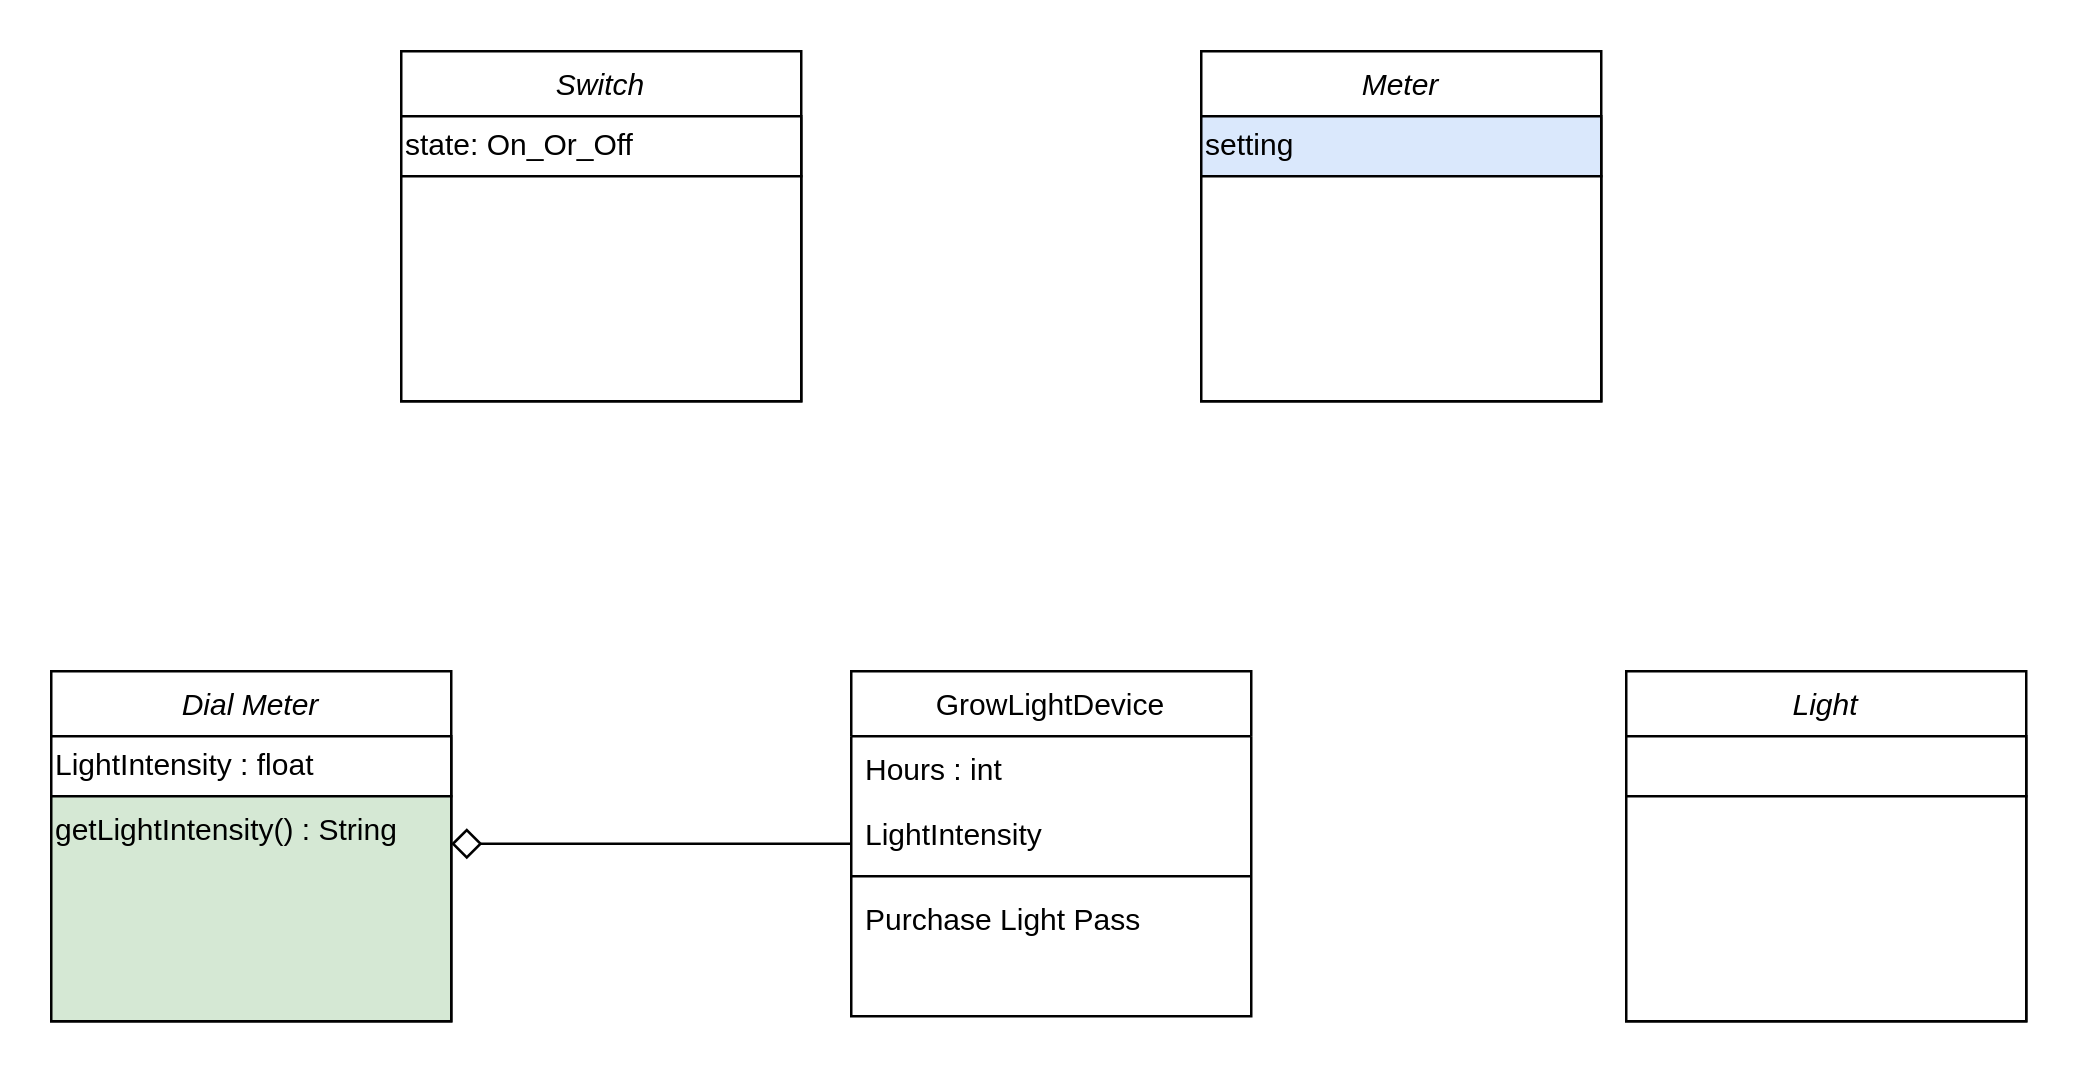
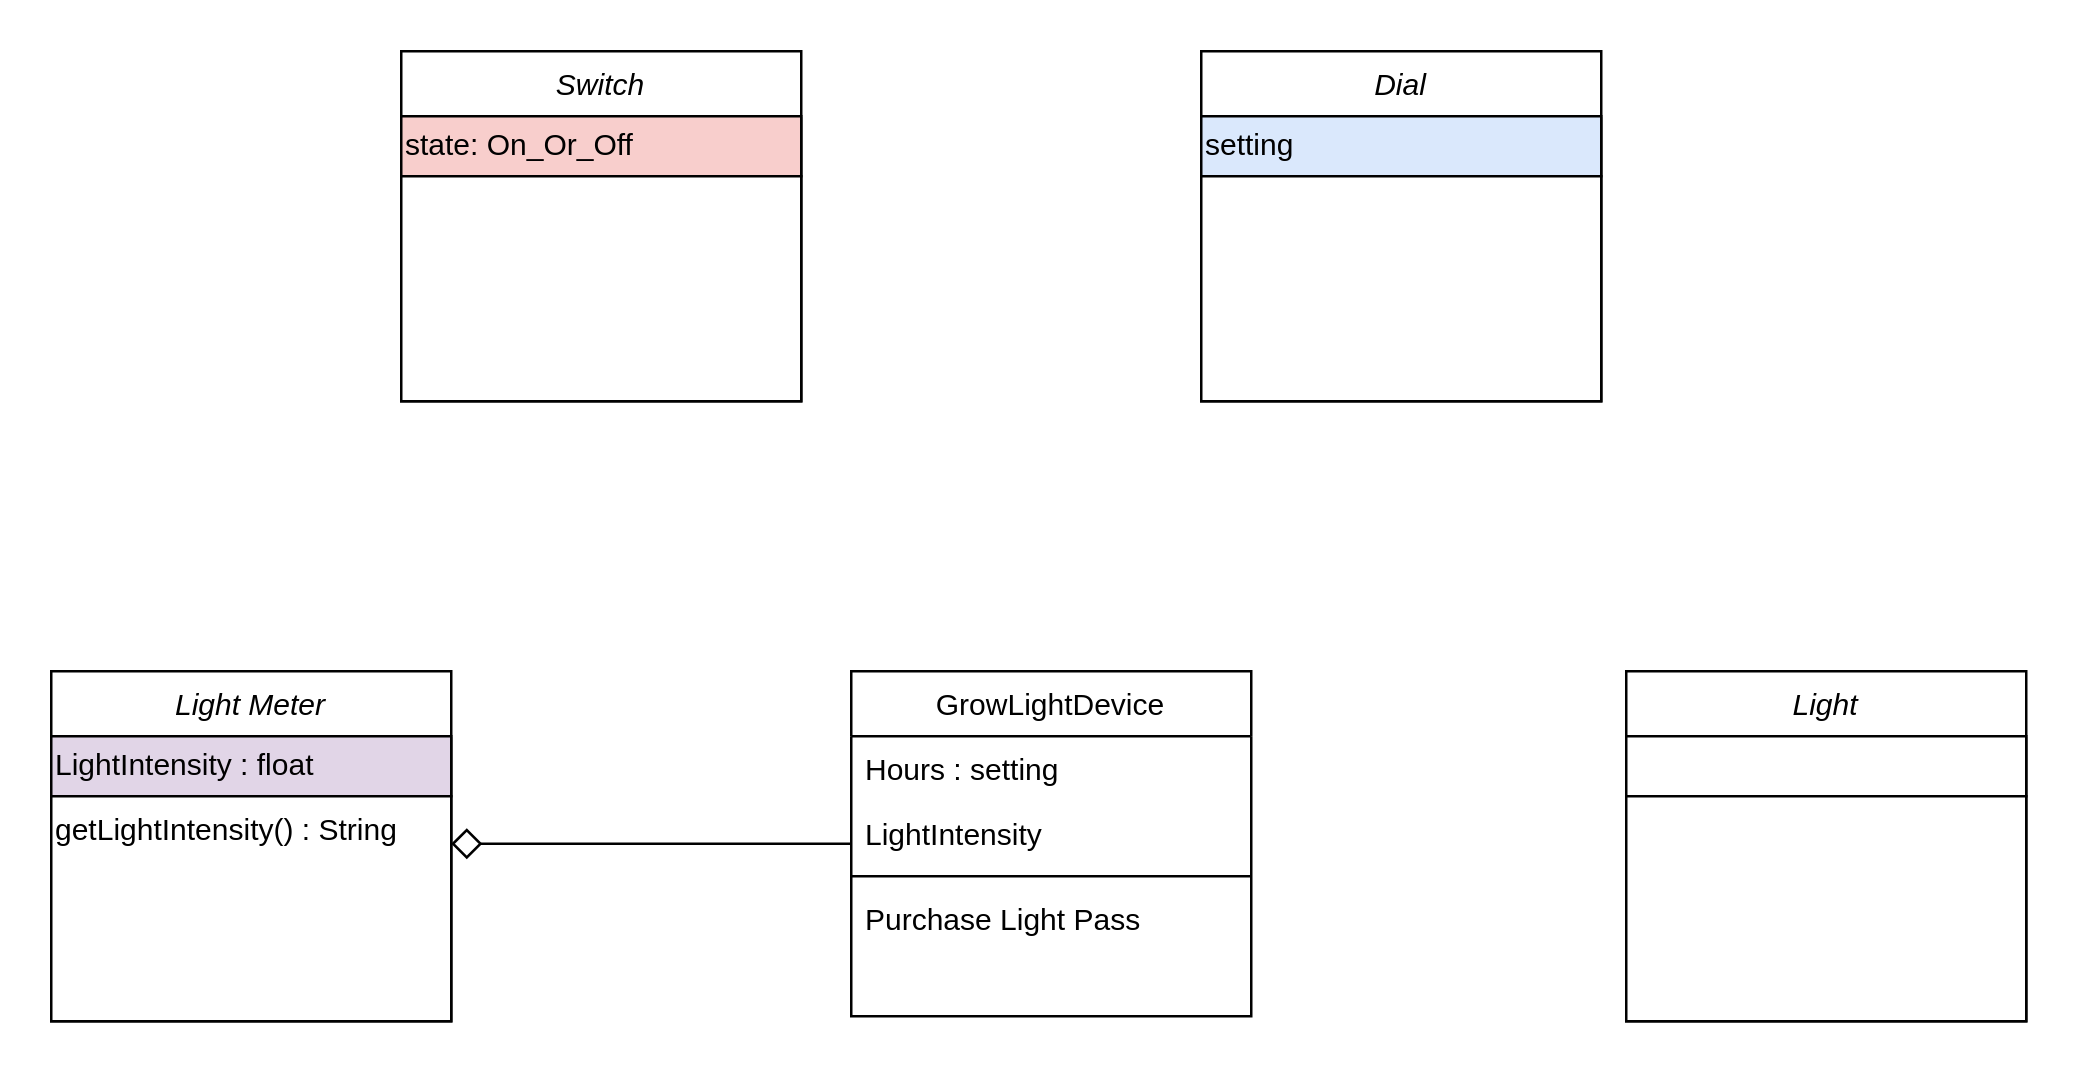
node "Meter": label "Meter" -> "Dial"
node "state: On_Or_Off": fillcolor #ffffff -> #f8cecc
node "Dial Meter": label "Dial Meter" -> "Light Meter"
node "LightIntensity : float": fillcolor #ffffff -> #e1d5e7
node "Hours : int": label "Hours : int" -> "Hours : setting"
node "getLightIntensity() : String": fillcolor #d5e8d4 -> #ffffff
